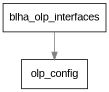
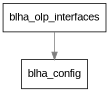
node "olp_config": label "olp_config" -> "blha_config"
